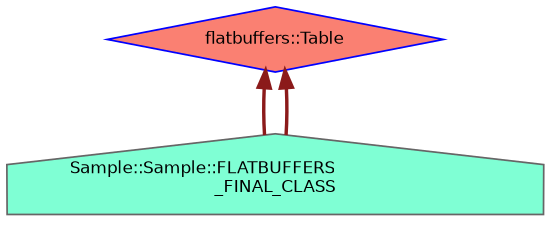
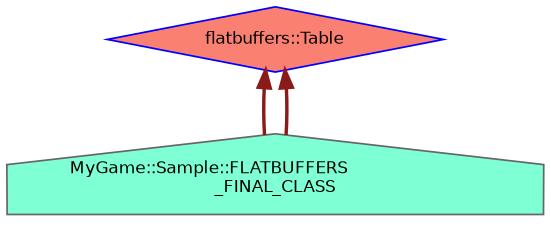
node "Sample::Sample::FLATBUFFERS _FINAL_CLASS": label "Sample::Sample::FLATBUFFERS _FINAL_CLASS" -> "MyGame::Sample::FLATBUFFERS _FINAL_CLASS"
